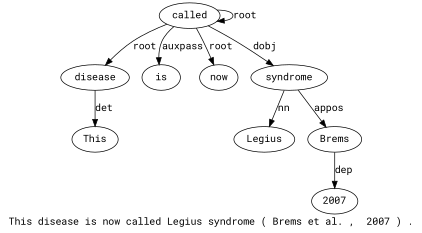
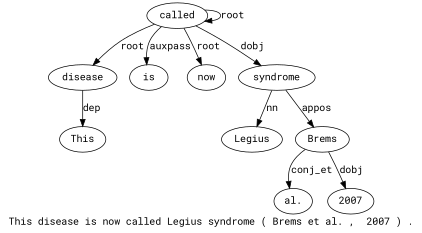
edge "disease" -> "This": label "det" -> "dep"
edge "Brems" -> "2007": label "dep" -> "dobj"
node "al.": added
